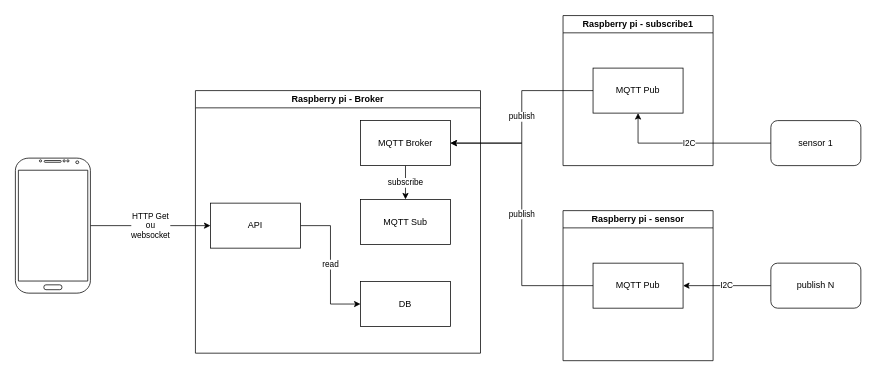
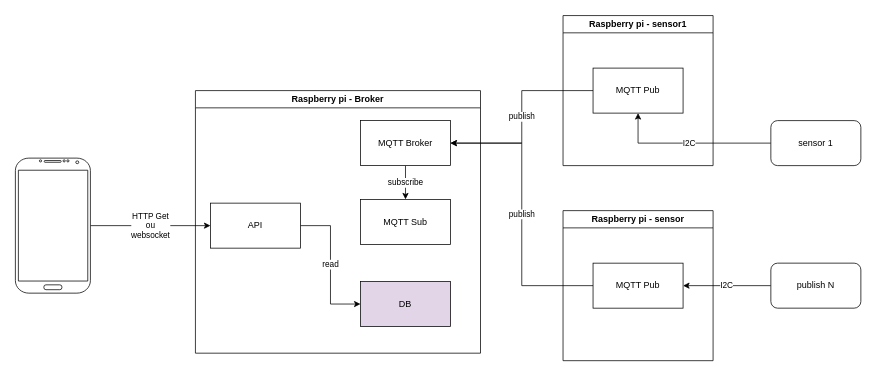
node "Raspberry pi - subscribe1": label "Raspberry pi - subscribe1" -> "Raspberry pi - sensor1"
node "DB": fillcolor #ffffff -> #e1d5e7
